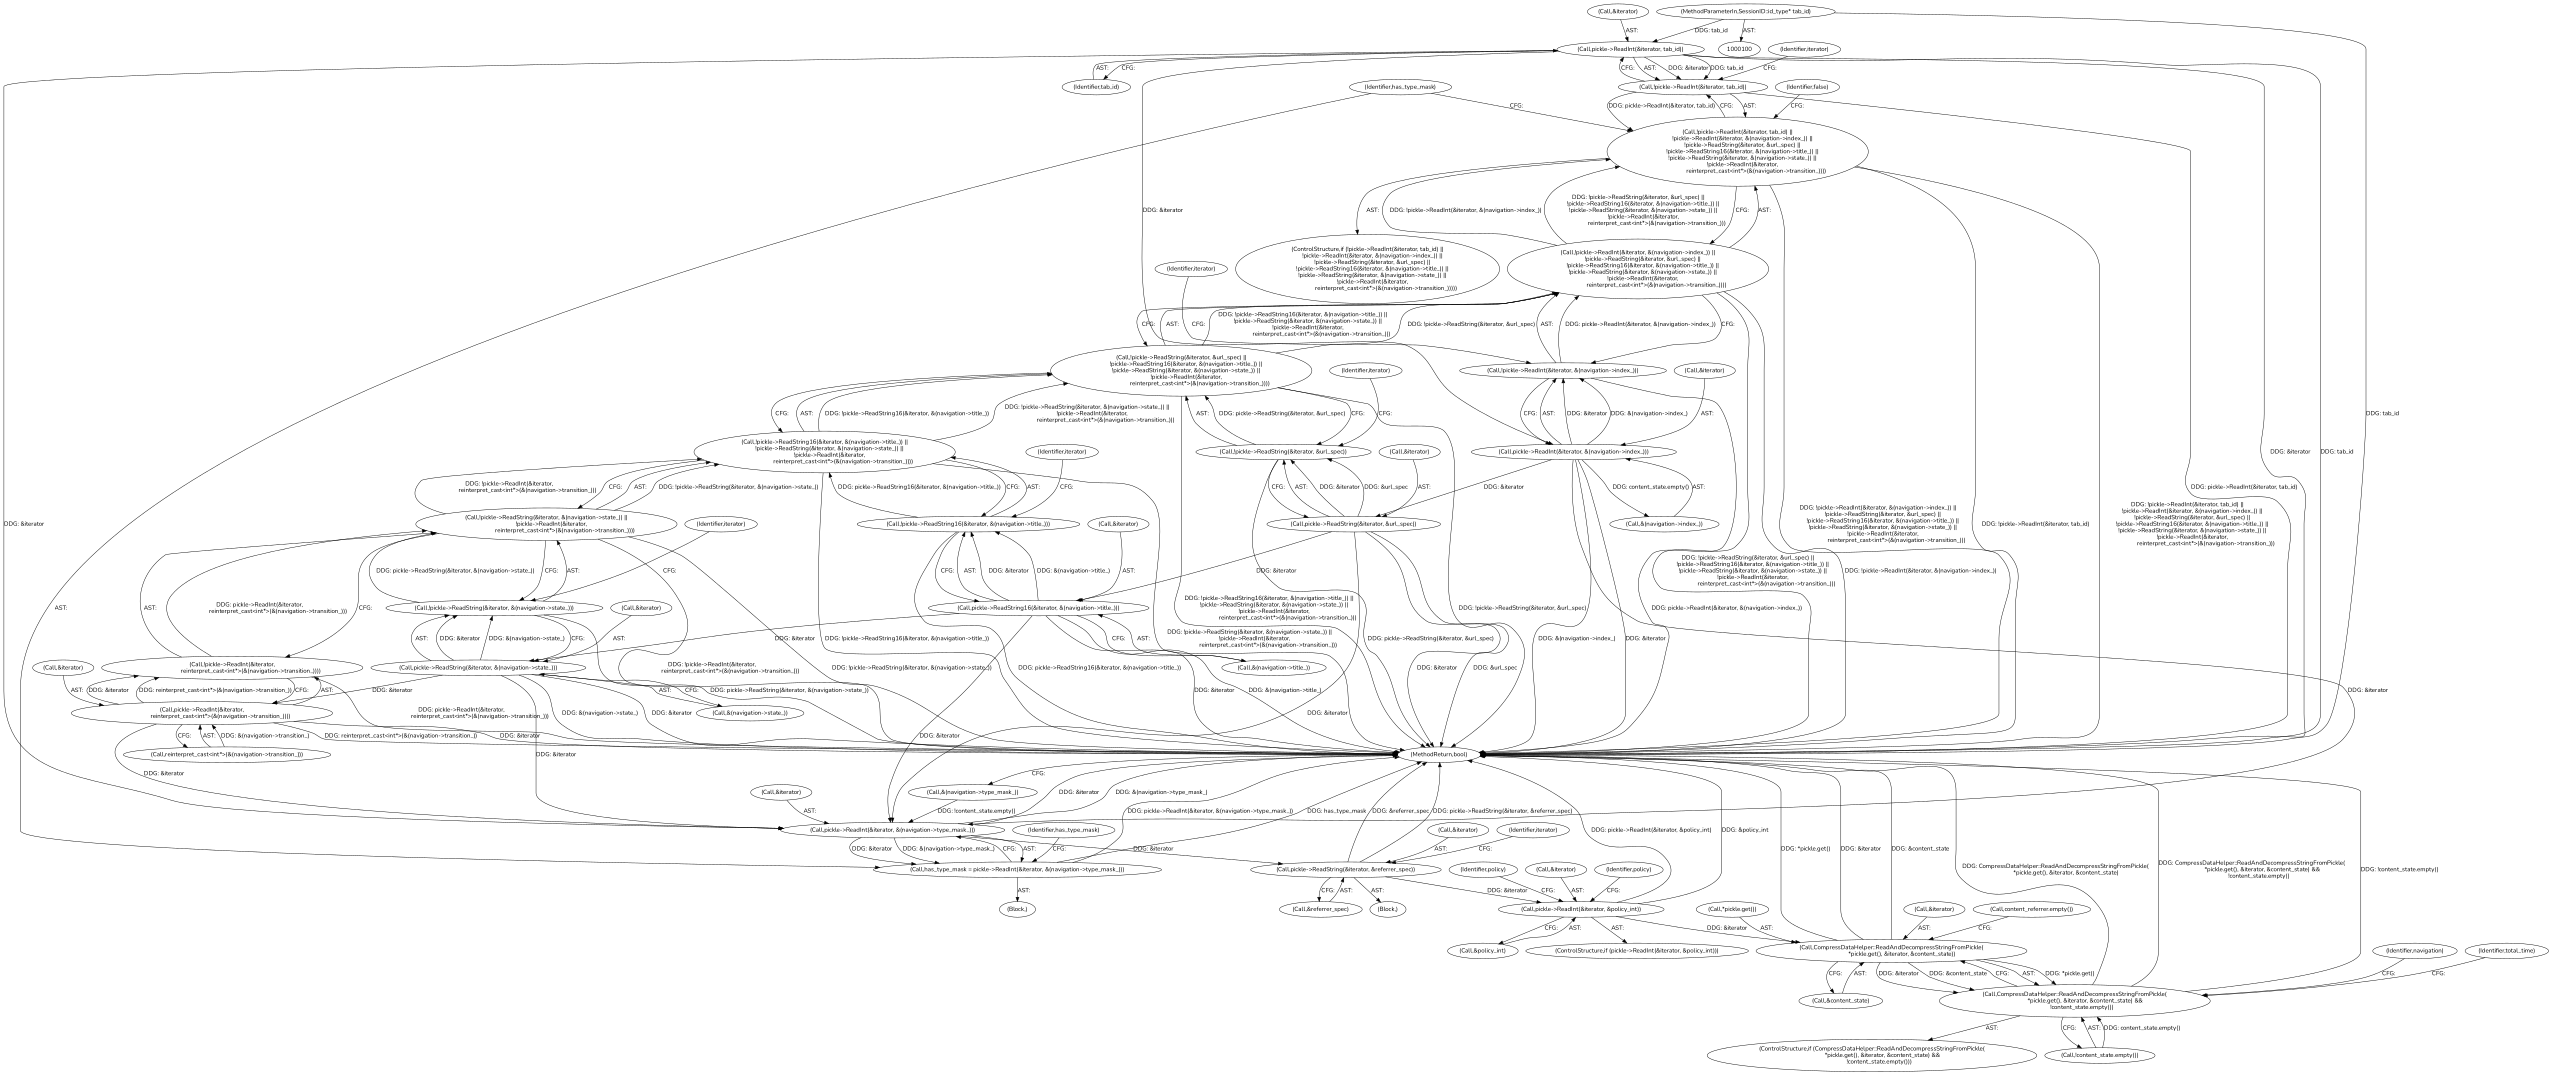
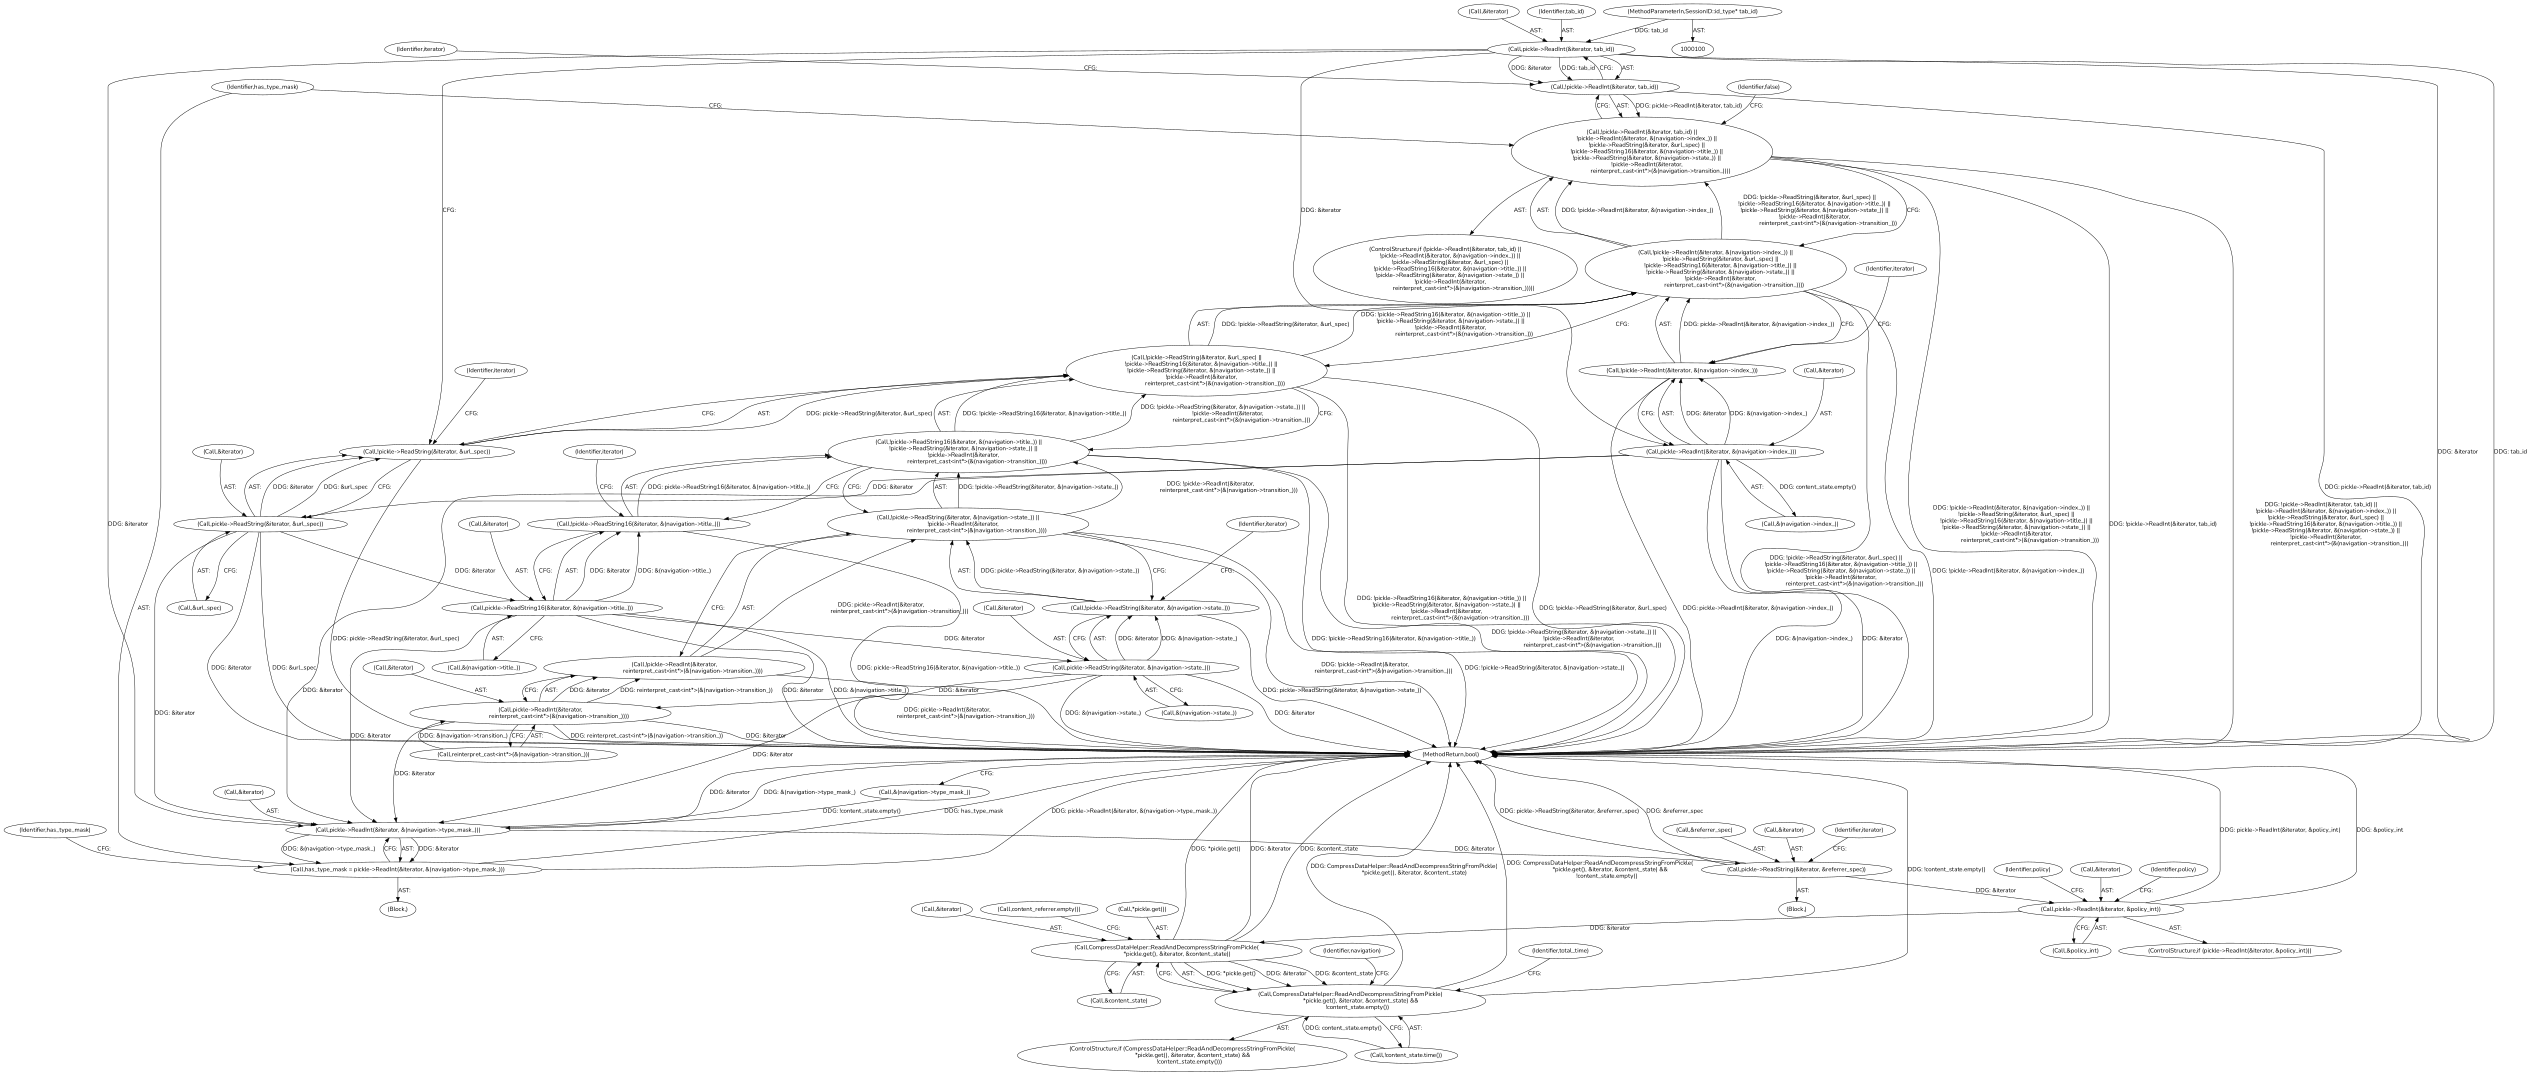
edge "(Call,pickle->ReadInt(&iterator, tab_id))" -> "(Identifier,tab_id)": now "(Call,pickle->ReadInt(&iterator, tab_id))" -> "(Call,!pickle->ReadString(&iterator, &url_spec))"
edge "(MethodParameterIn,SessionID::id_type* tab_id)" -> "(MethodReturn,bool)": removed, label "DDG: tab_id"
node "(Call,&url_spec)": added
edge "(Call,pickle->ReadString(&iterator, &referrer_spec))" -> "(Call,&referrer_spec)": removed, label "CFG:"
node "(Call,!content_state.empty())": label "(Call,!content_state.empty())" -> "(Call,!content_state.time())"
